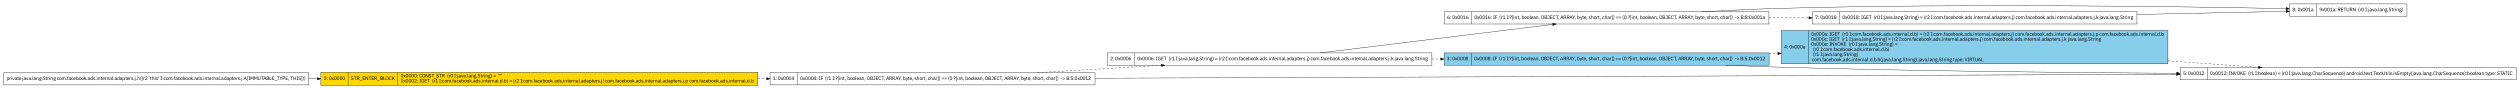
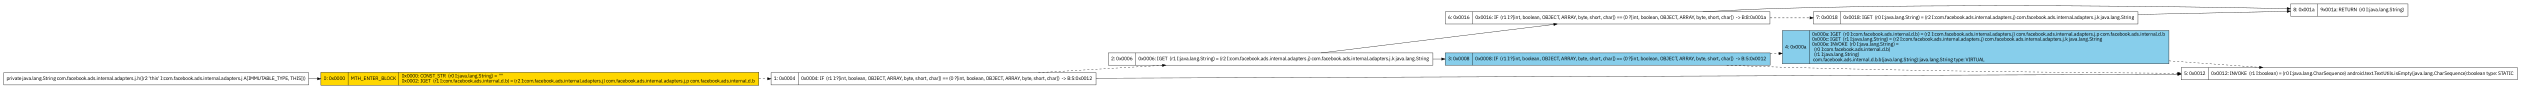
edge "2: 0x0006" -> "3: 0x0008": style dashed -> solid
edge "3: 0x0008" -> "5: 0x0012": style solid -> dashed
node "0: 0x0000": text "STR_ENTER_BLOCK" -> "MTH_ENTER_BLOCK"
